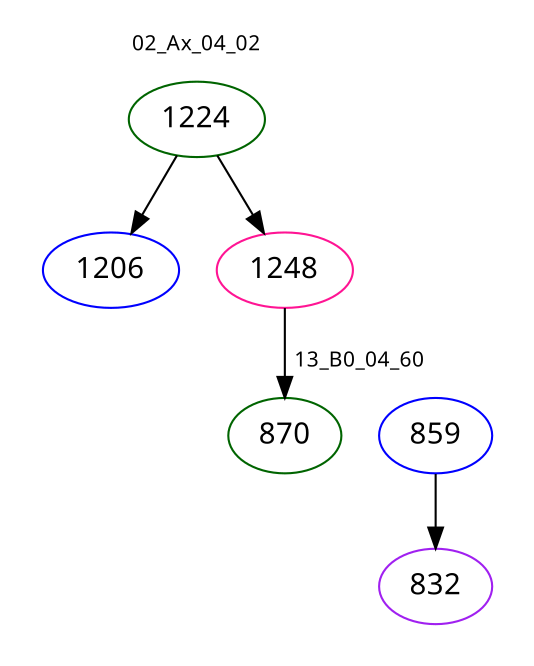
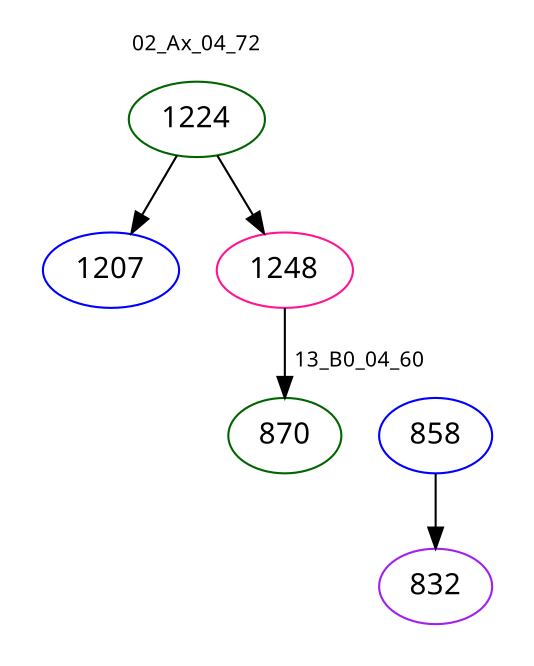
cluster "02_Ax_04_02": label "02_Ax_04_02" -> "02_Ax_04_72"
node "1206": label "1206" -> "1207"
node "859": label "859" -> "858"
